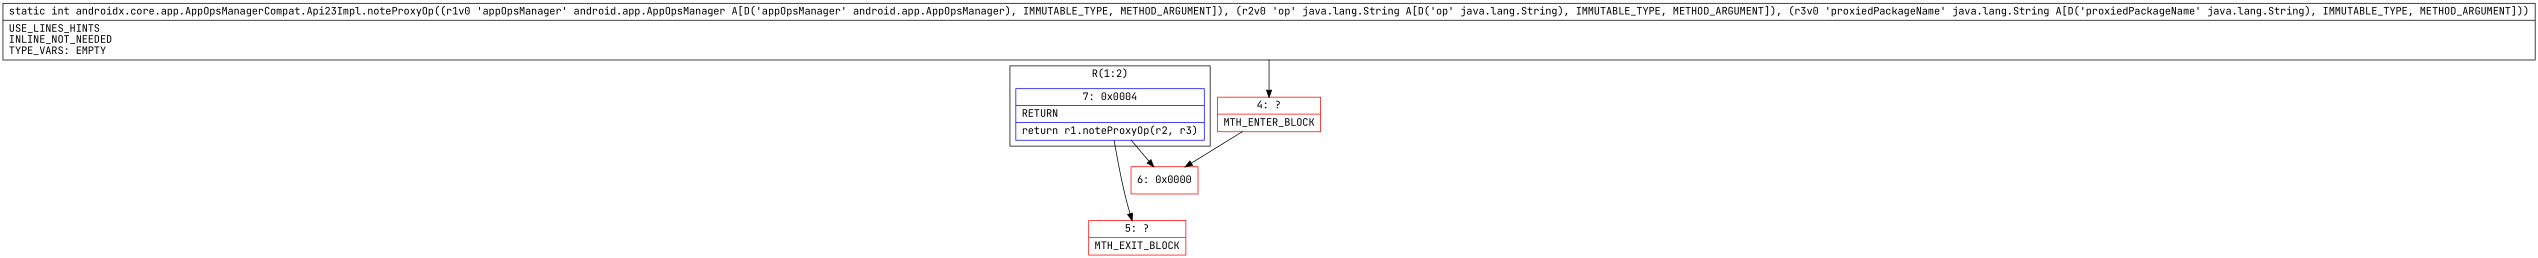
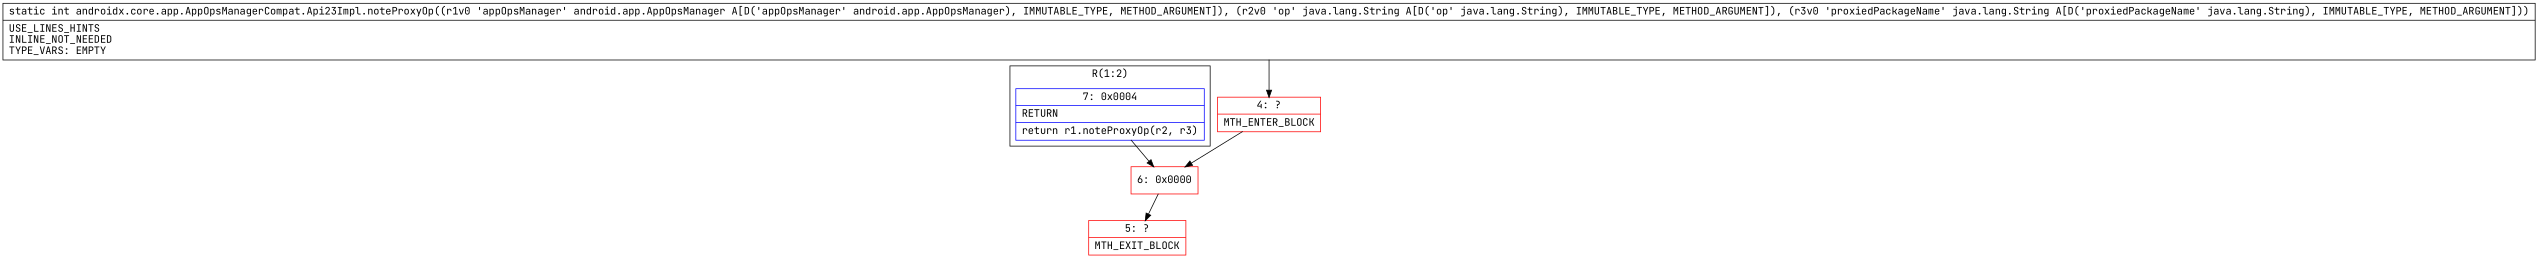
edge "7: 0x0004" -> "5: ?": now "6: 0x0000" -> "5: ?"
